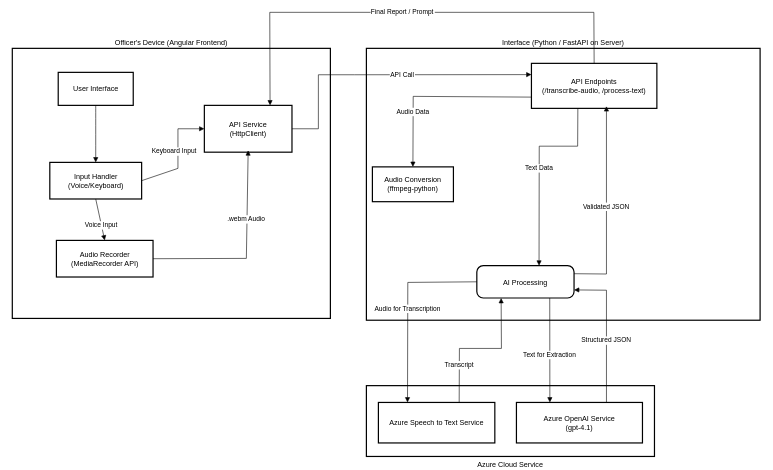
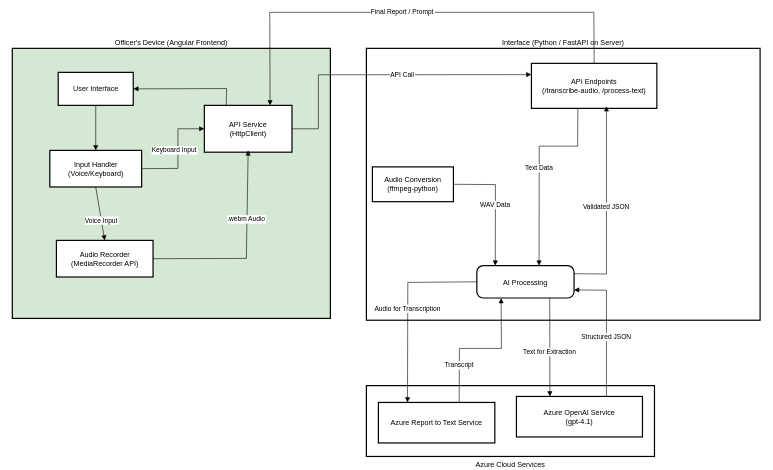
edge "API Service (HttpClient)" -> "User Interface": added
edge "API Endpoints (/transcribe-audio, /process-text)" -> "Audio Conversion (ffmpeg-python)": removed, label "Audio Data"
node "Input Handler (Voice/Keyboard)": moved (96, 181) -> (96, 169)
node "Officer's Device (Angular Frontend)": fillcolor #ffffff -> #d5e8d4
edge "Audio Conversion (ffmpeg-python)" -> "AI Processing": added, label "WAV Data"
node "Azure Speech to Text Service": label "Azure Speech to Text Service" -> "Azure Report to Text Service"
node "Azure OpenAI Service (gpt-4.1)": moved (579, 423) -> (579, 417)
node "Azure Cloud Service": label "Azure Cloud Service" -> "Azure Cloud Services"
